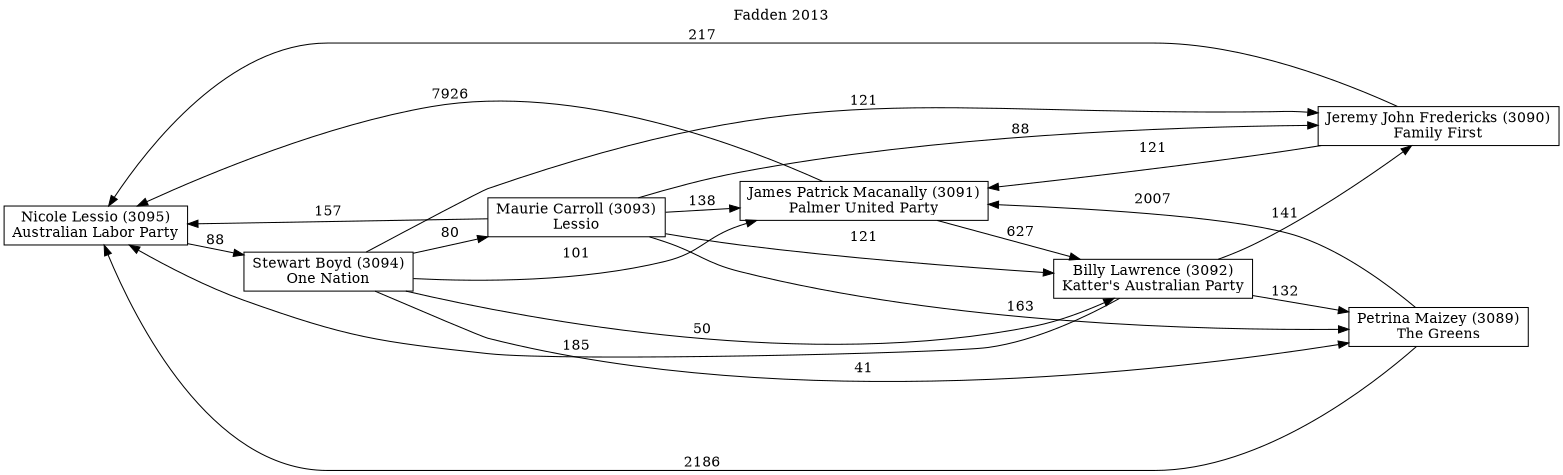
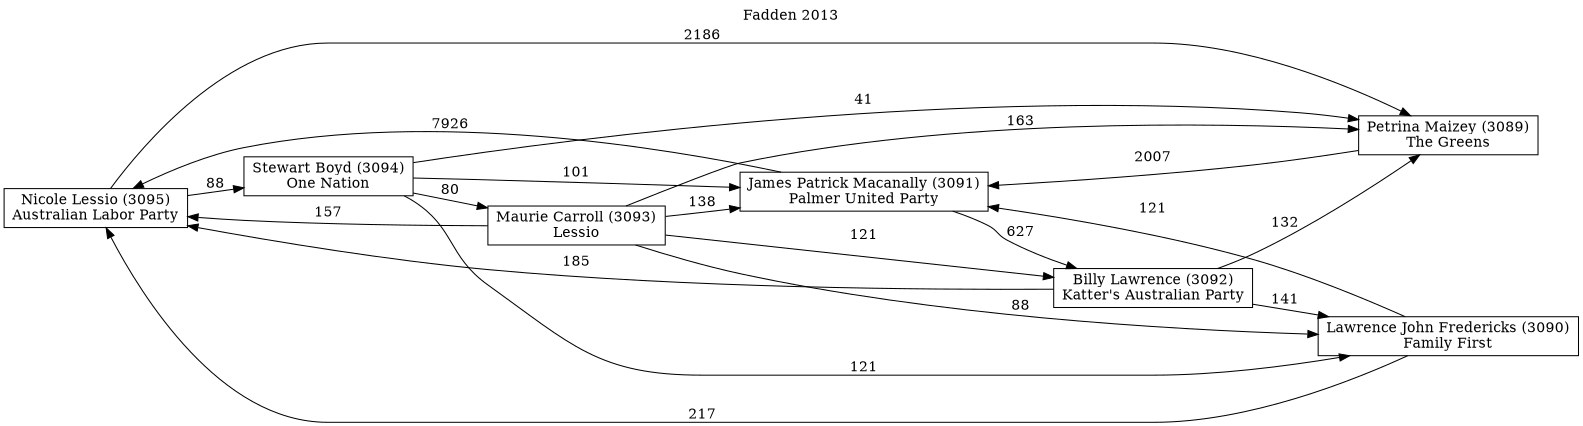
node "Jeremy John Fredericks (3090) Family First": label "Jeremy John Fredericks (3090) Family First" -> "Lawrence John Fredericks (3090) Family First"
edge "Stewart Boyd (3094) One Nation" -> "Billy Lawrence (3092) Katter's Australian Party": removed, label "50"
edge "Petrina Maizey (3089) The Greens" -> "Nicole Lessio (3095) Australian Labor Party": reversed
